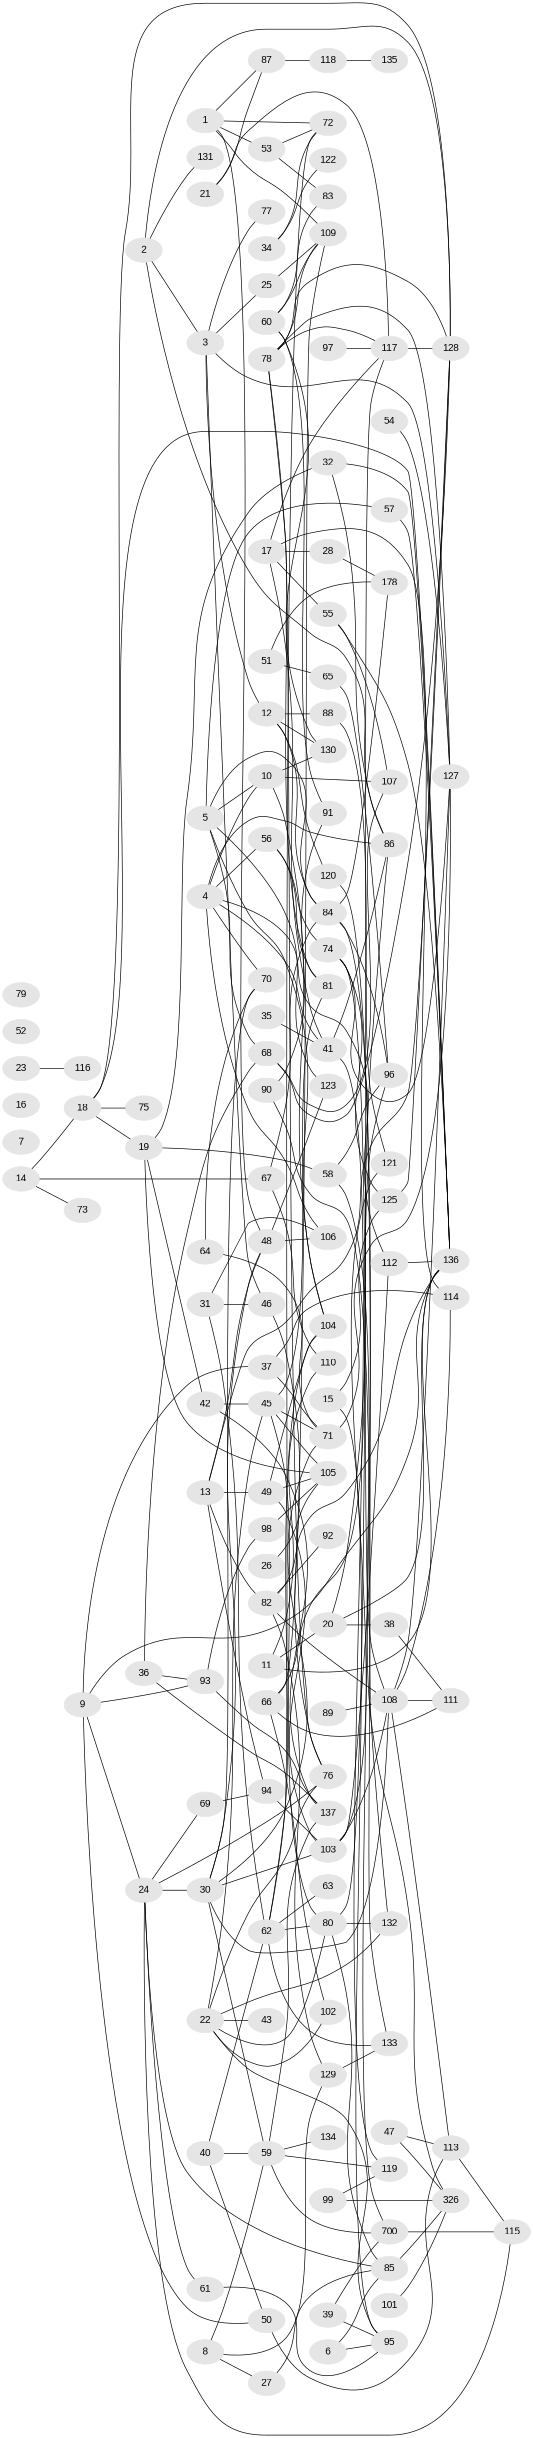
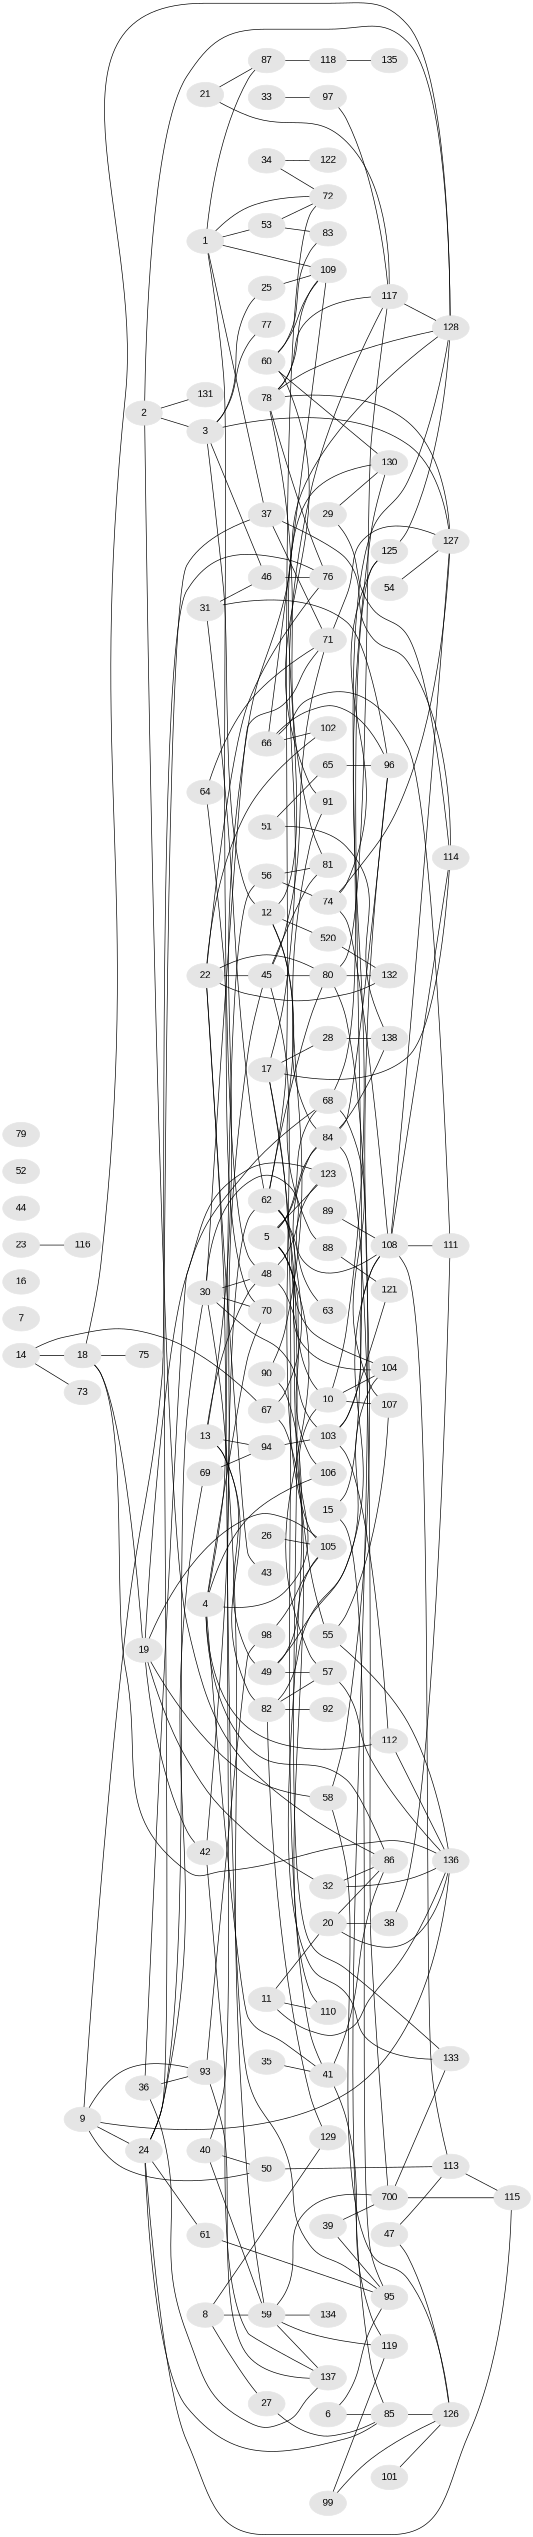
node "33": added
edge "1" -- "37": added
node "29": added
node "178": label "178" -> "138"
node "120": label "120" -> "520"
node "44": added
edge "106" -- "31": now "96" -- "31"
edge "123" -- "19": added
edge "136" -- "82": now "57" -- "82"
edge "49" -- "103": now "49" -- "57"
edge "133" -- "129": now "133" -- "700"
node "326": label "326" -> "126"
